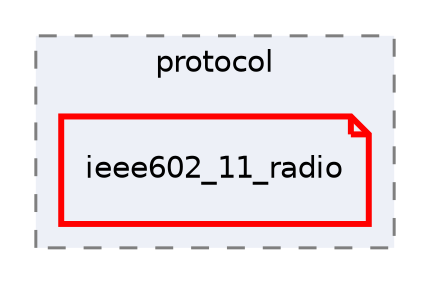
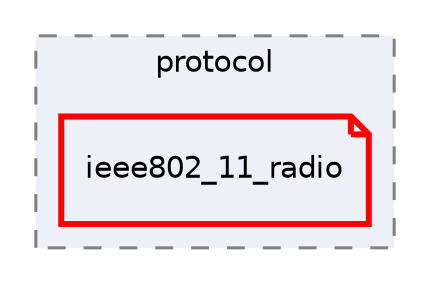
node "ieee602_11_radio": label "ieee602_11_radio" -> "ieee802_11_radio"
